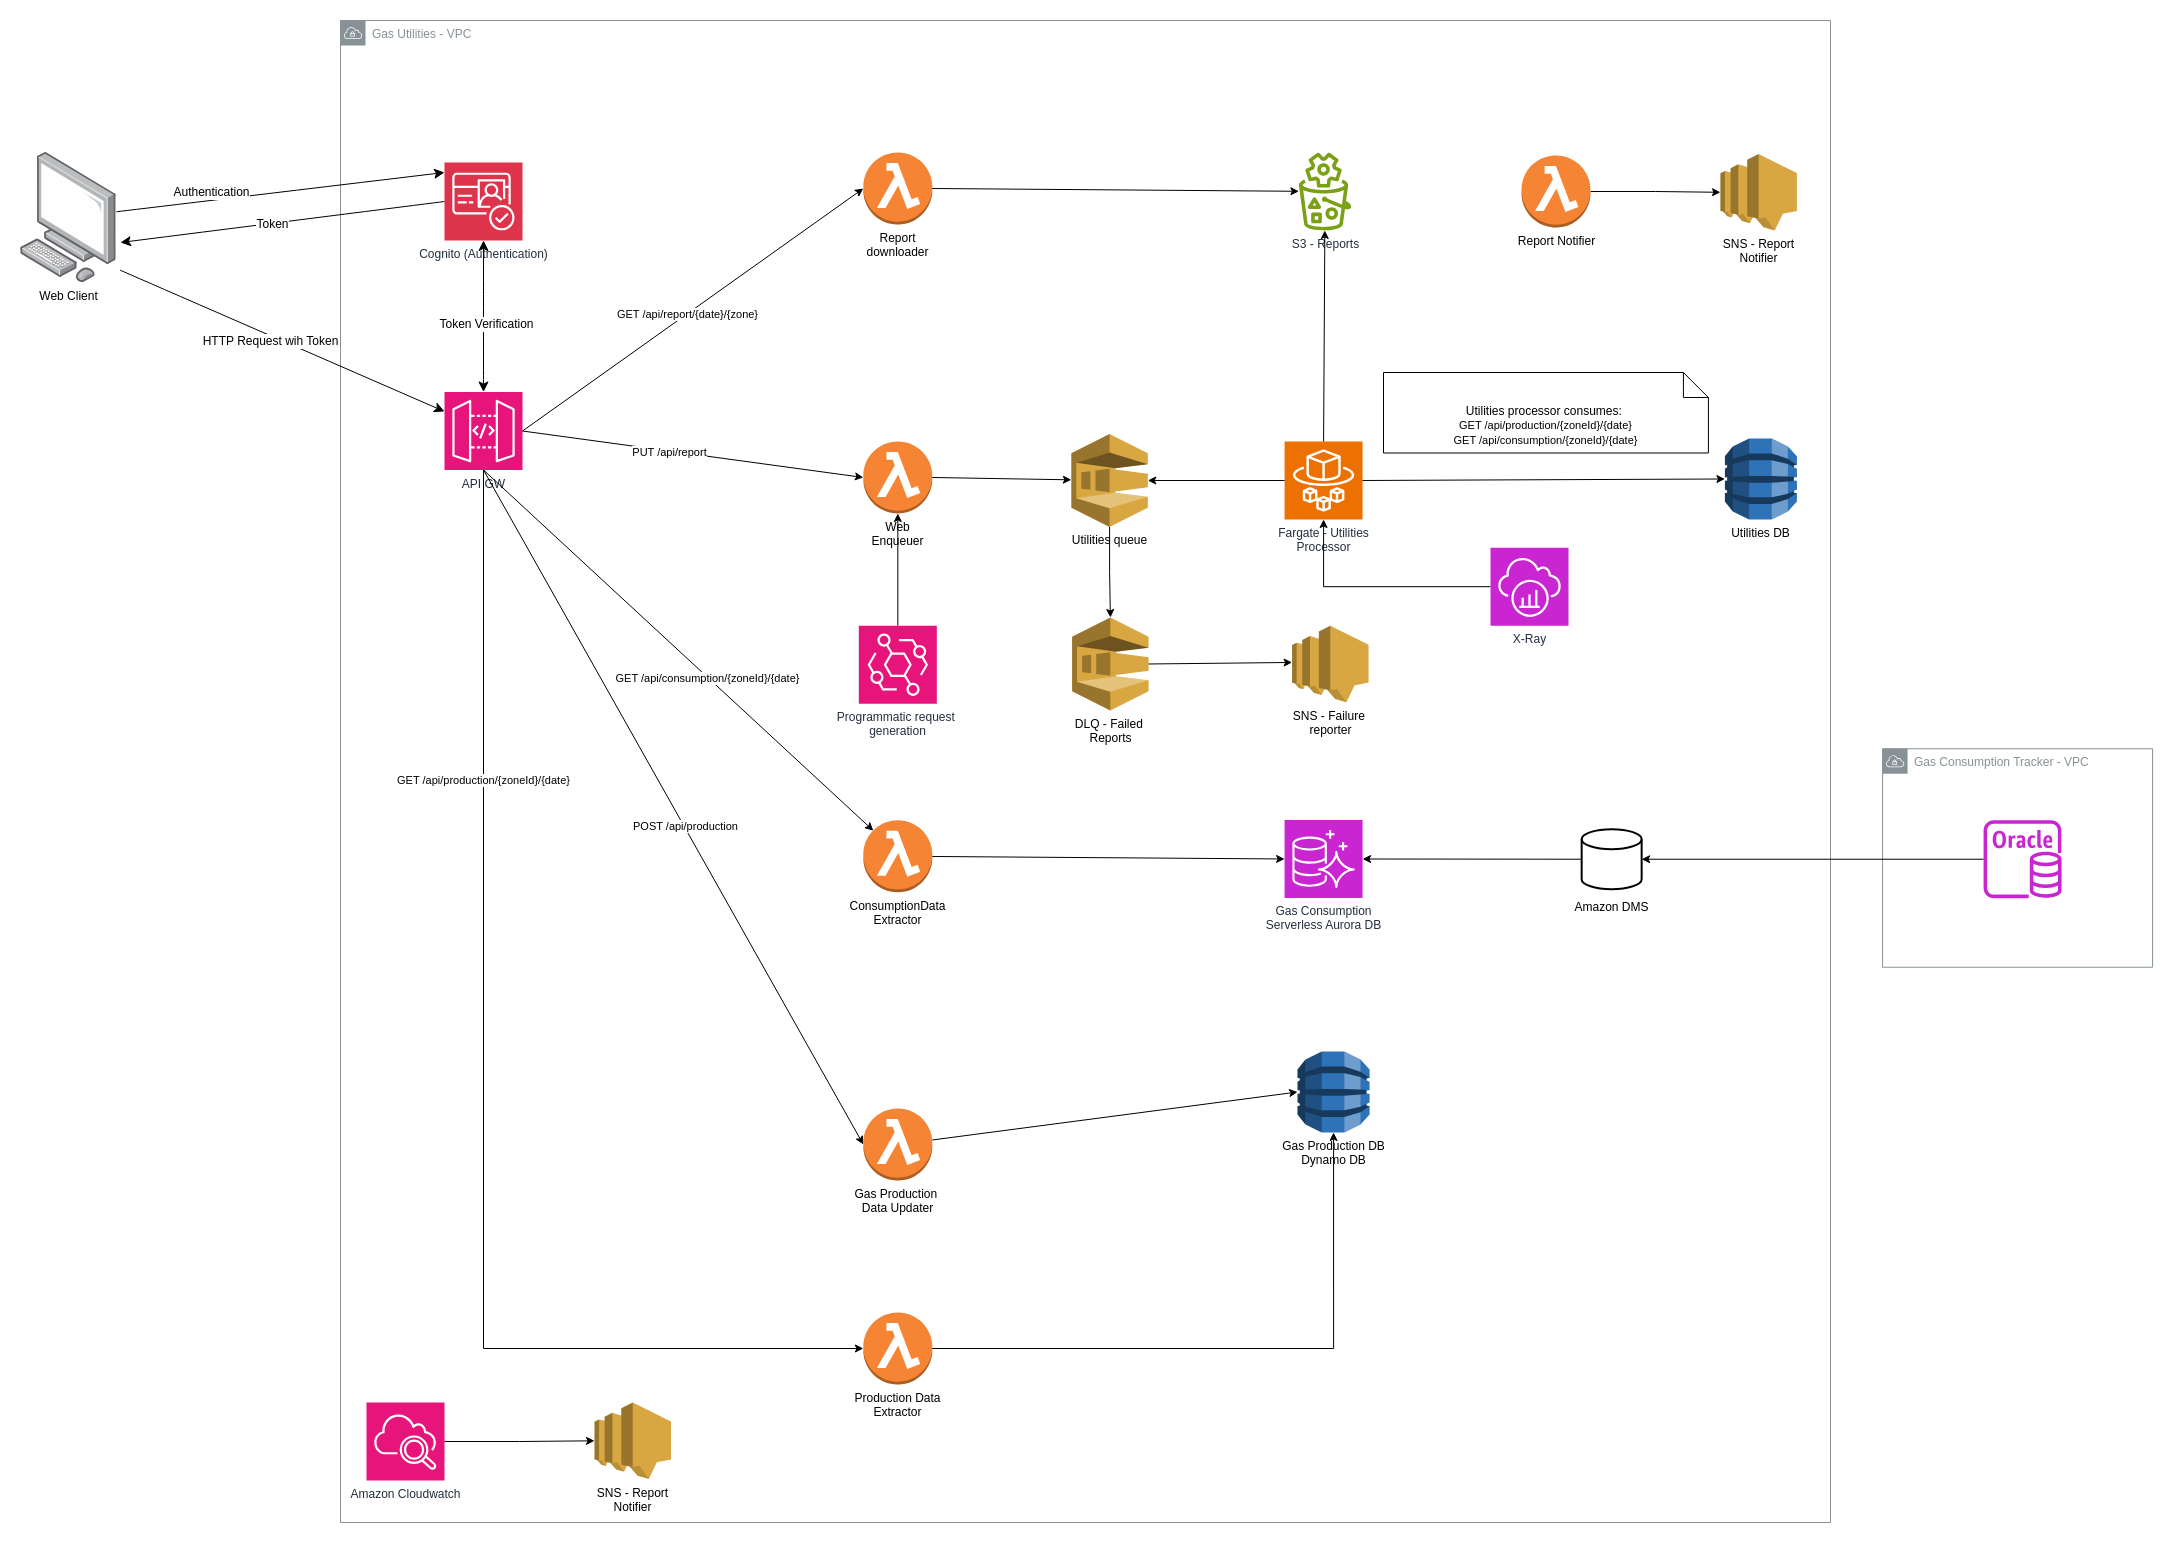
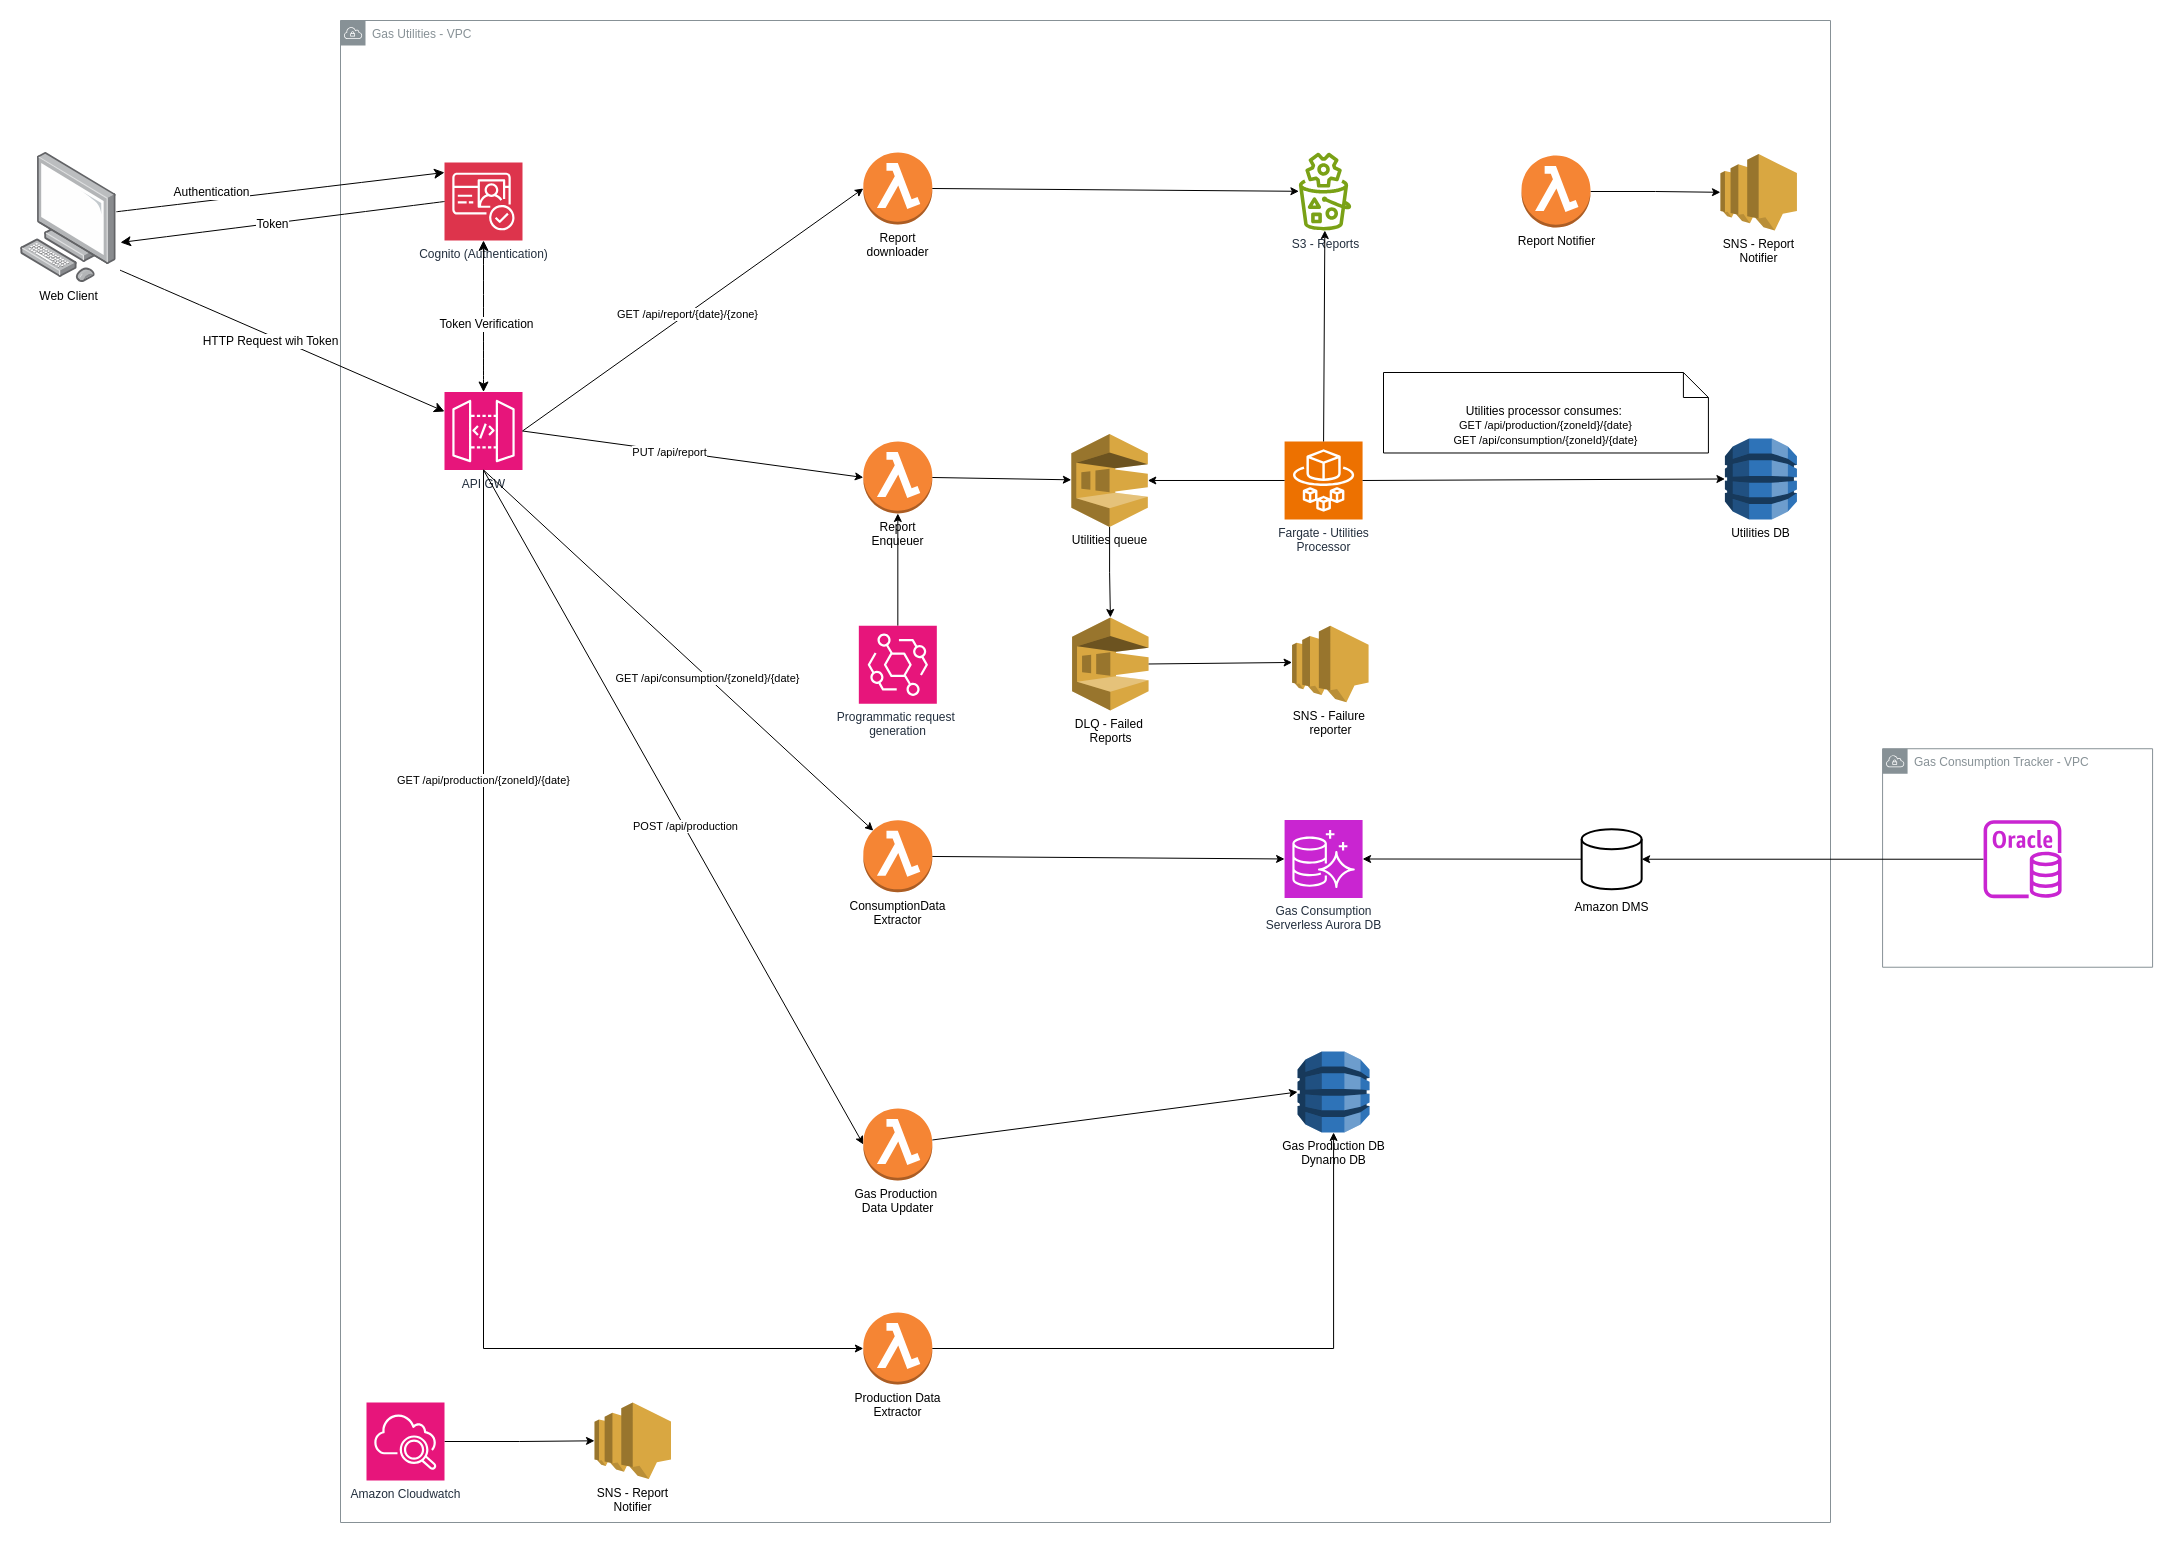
node "Web Enqueuer": label "Web Enqueuer" -> "Report Enqueuer"
edge "X-Ray" -> "Fargate - Utilities Processor": removed
node "X-Ray": removed
